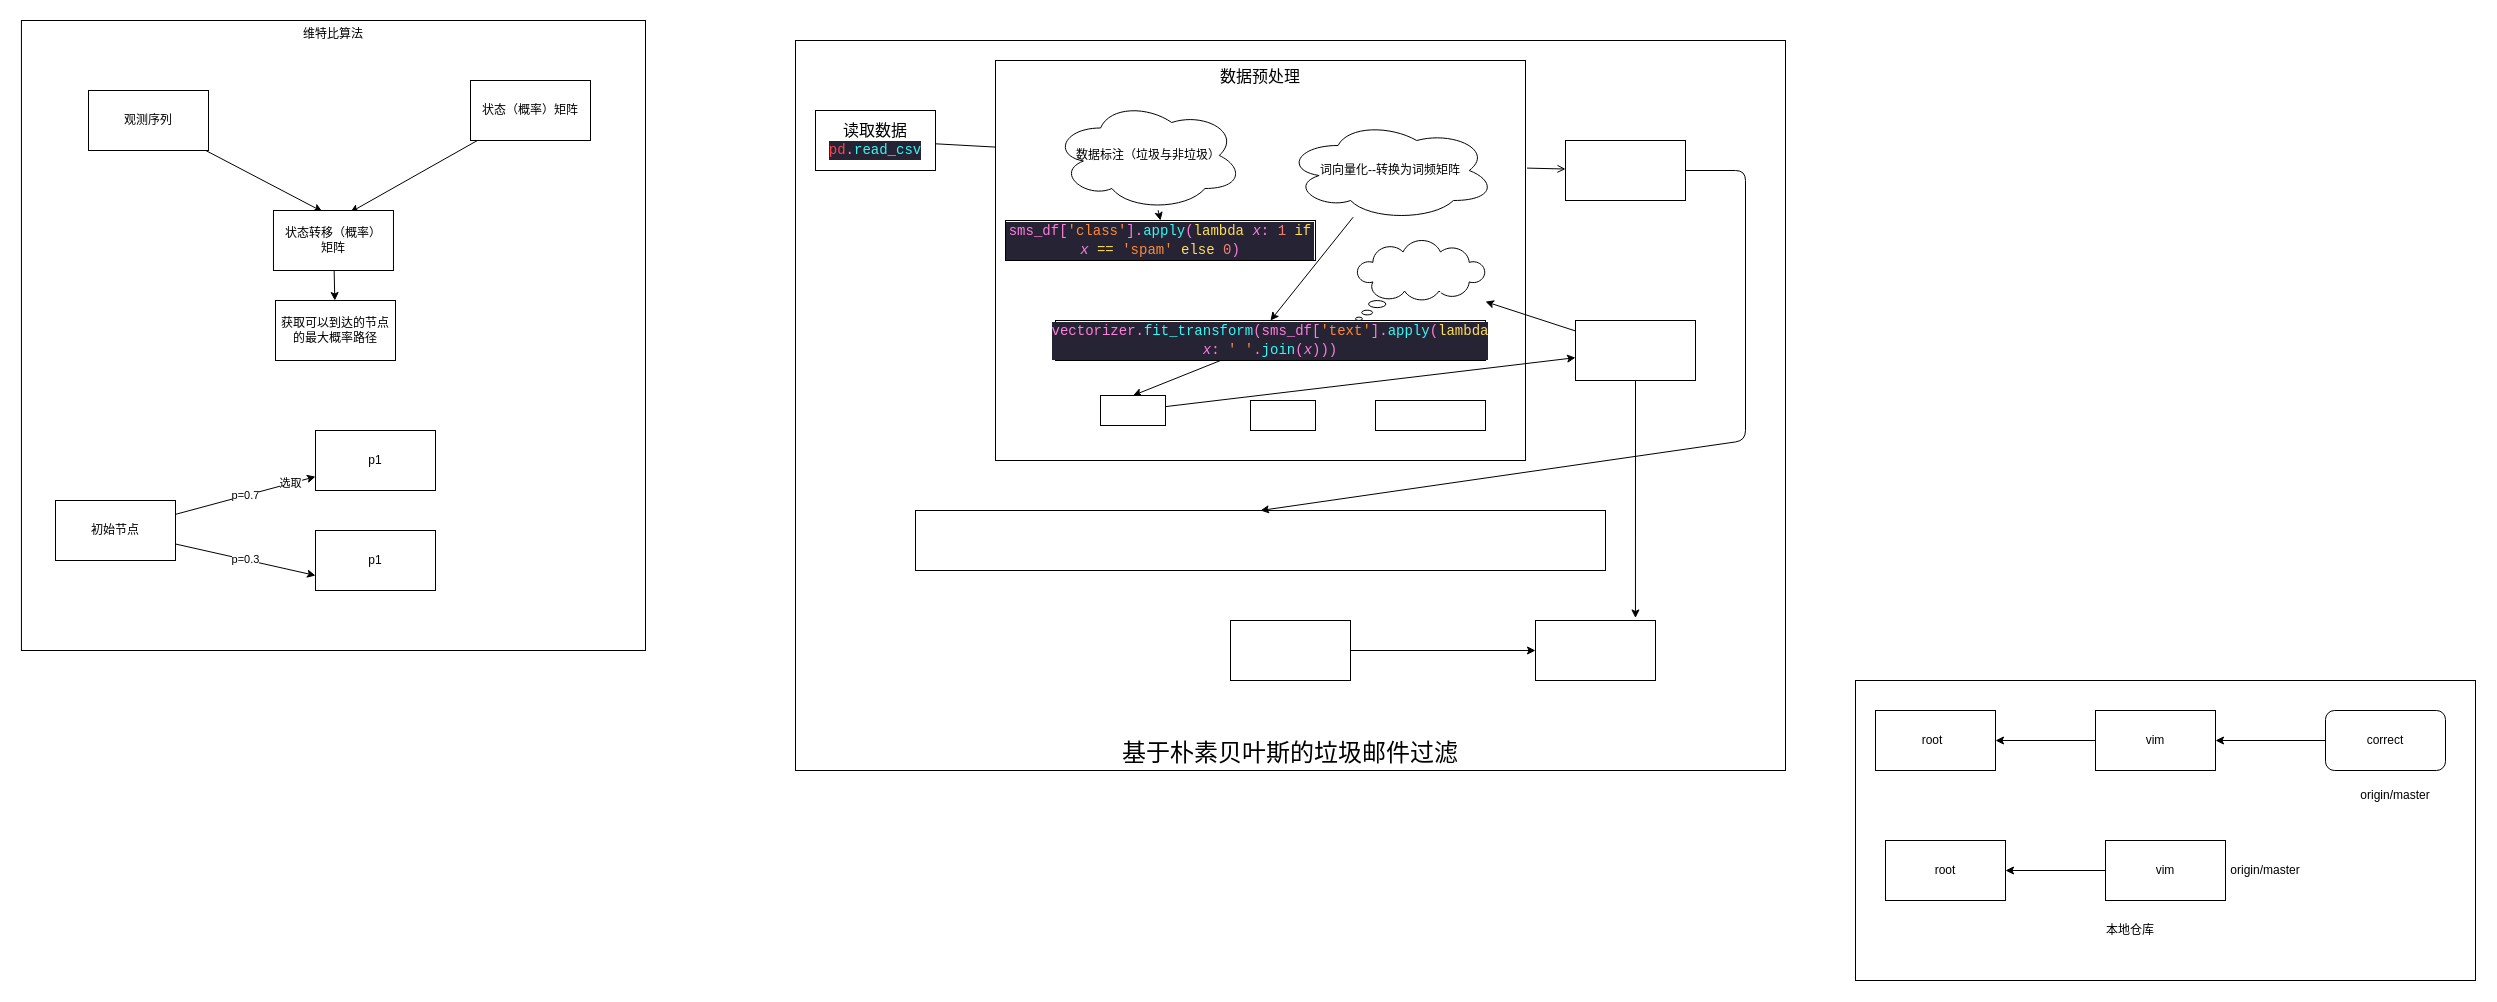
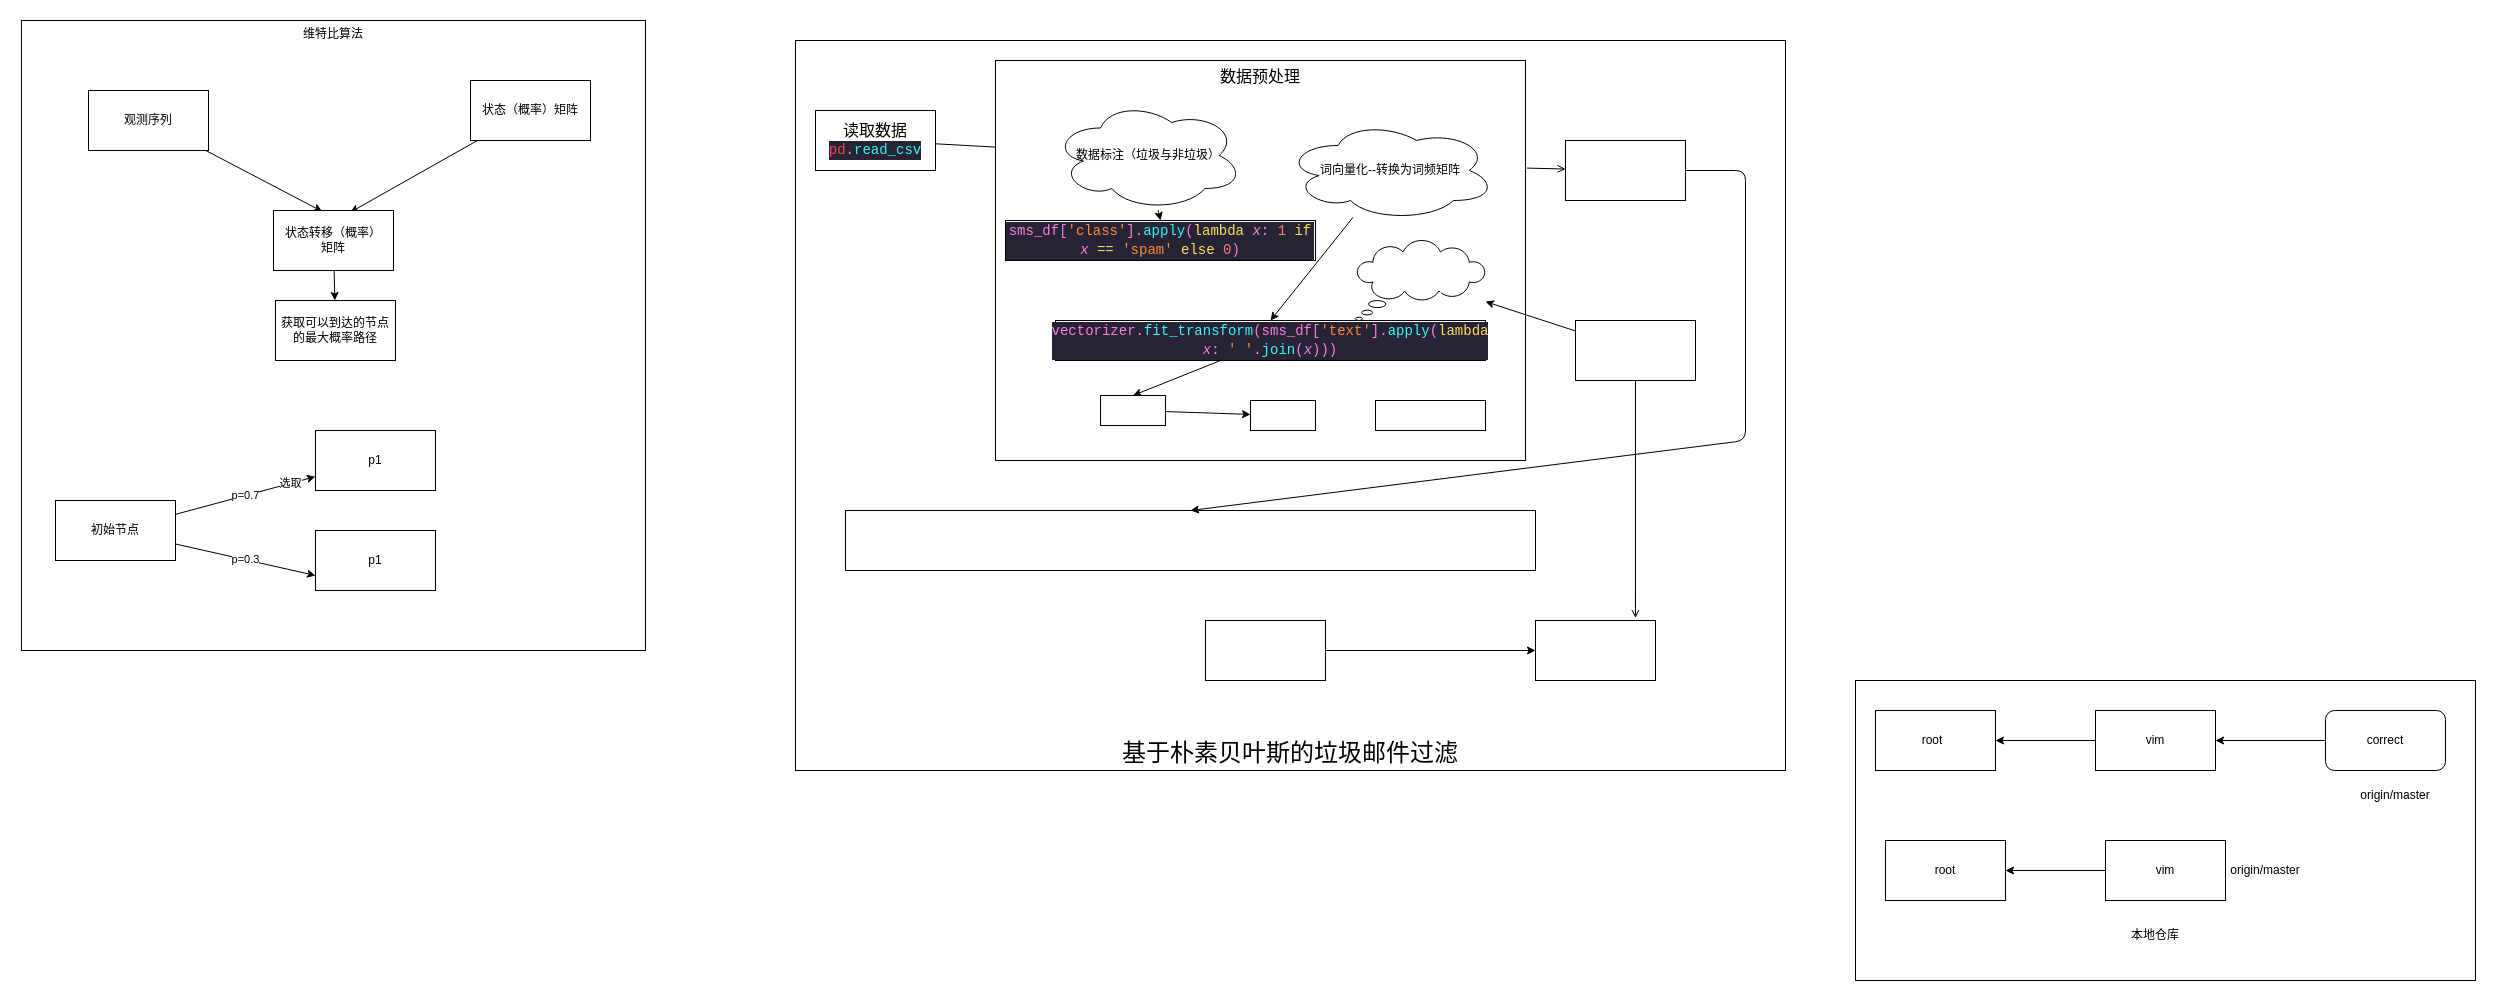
edge "分词" -> "测试集": now "分词" -> "建立文本词汇表"
node "朴素贝叶斯分类器（学习&训练）": moved (1261, 541) -> (1191, 541)
edge "测试集" -> "准确度和误差": arrowhead classic -> open
node "预测结果": moved (1291, 651) -> (1266, 651)
node "本地仓库": moved (2131, 931) -> (2156, 936)
